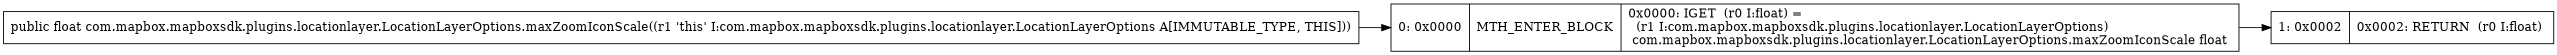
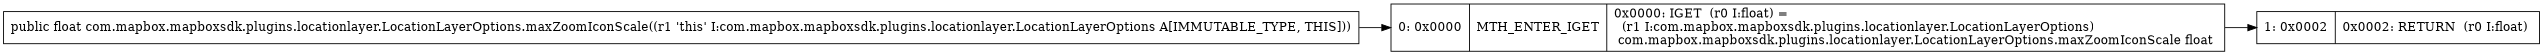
node "0: 0x0000": text "MTH_ENTER_BLOCK" -> "MTH_ENTER_IGET"
